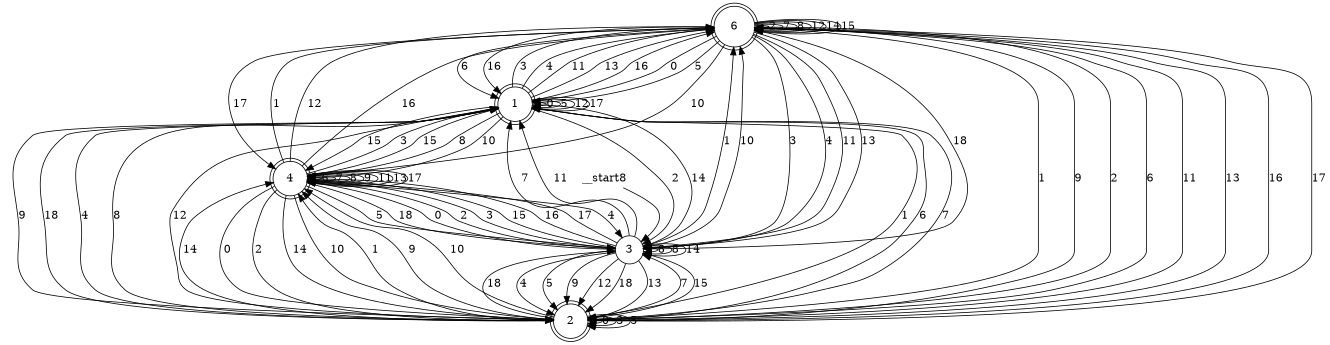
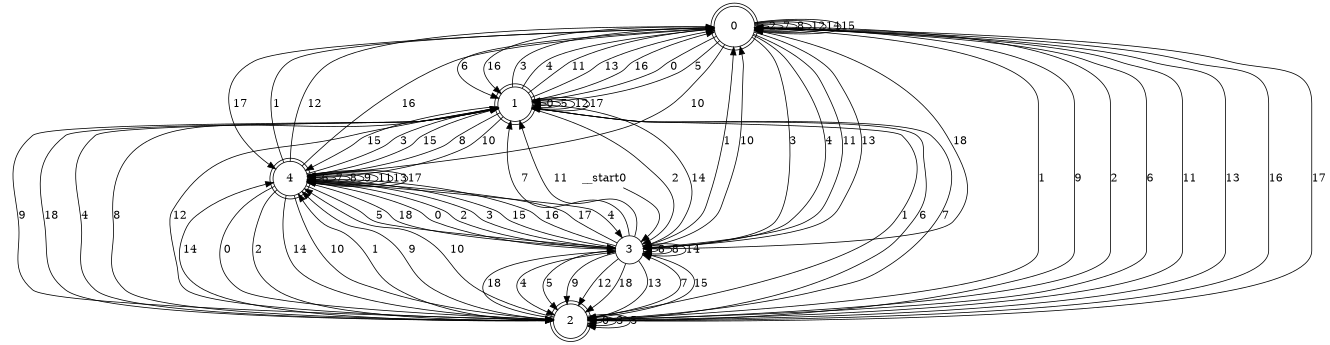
node "6": label "6" -> "0"
node "__start8": label "__start8" -> "__start0"
